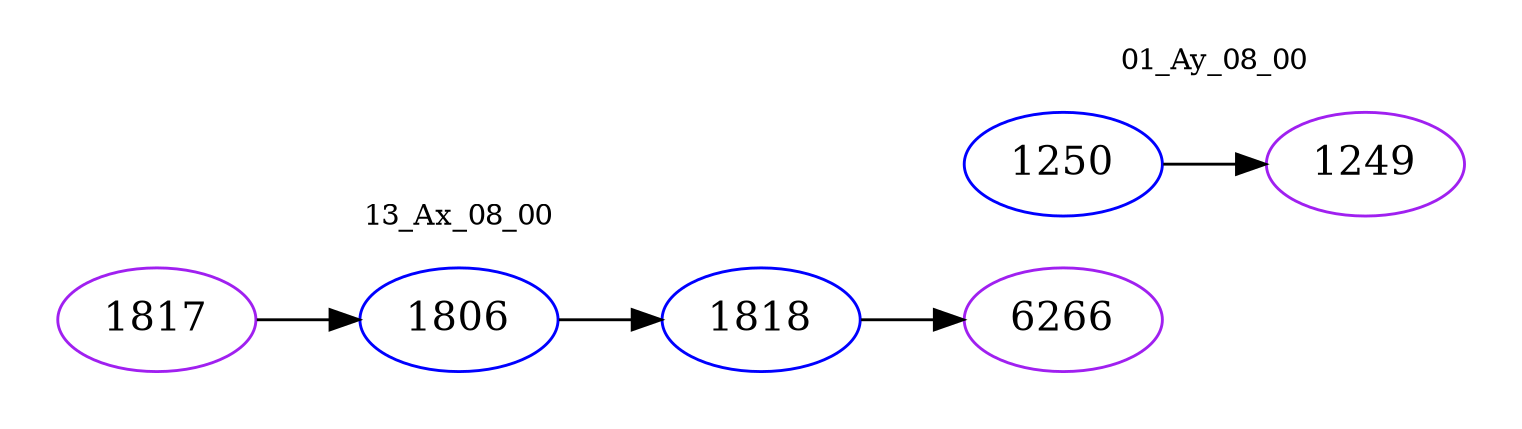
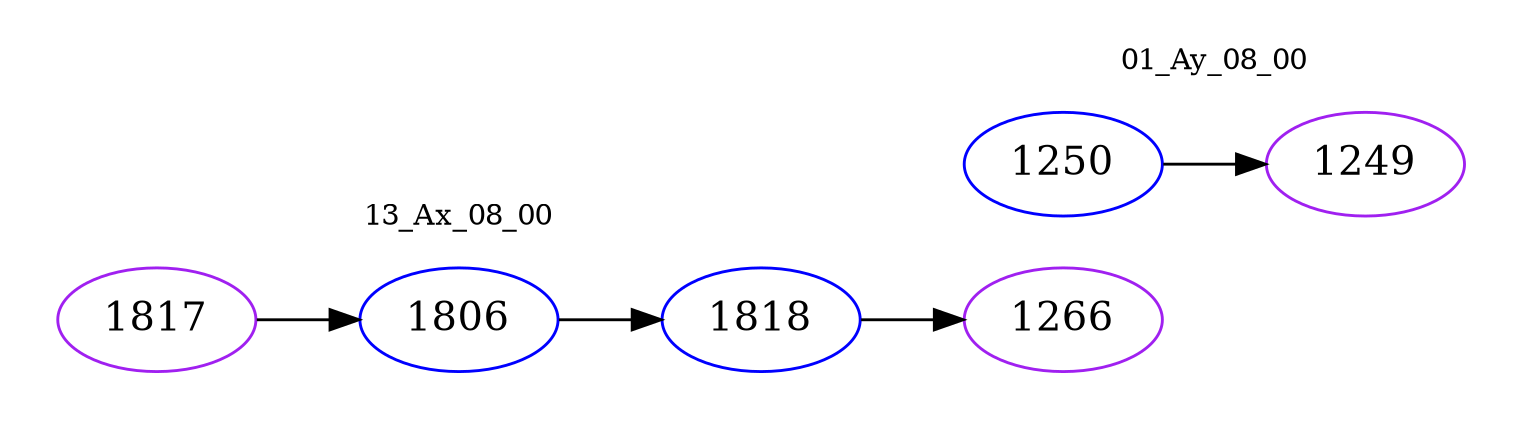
node "6266": label "6266" -> "1266"
